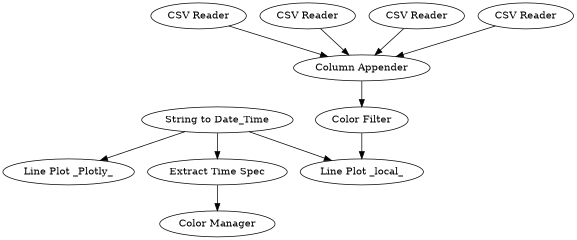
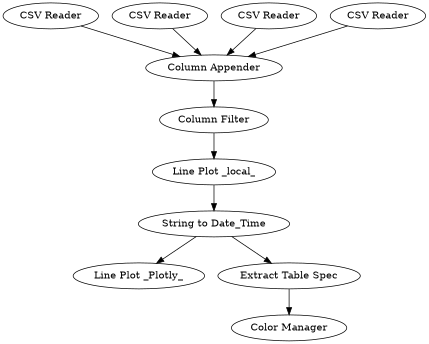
node "Color Filter": label "Color Filter" -> "Column Filter"
edge "String to Date_Time" -> "Line Plot _local_": reversed
node "Extract Time Spec": label "Extract Time Spec" -> "Extract Table Spec"
